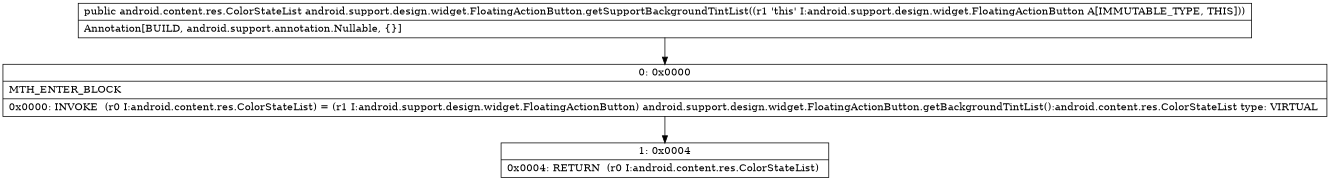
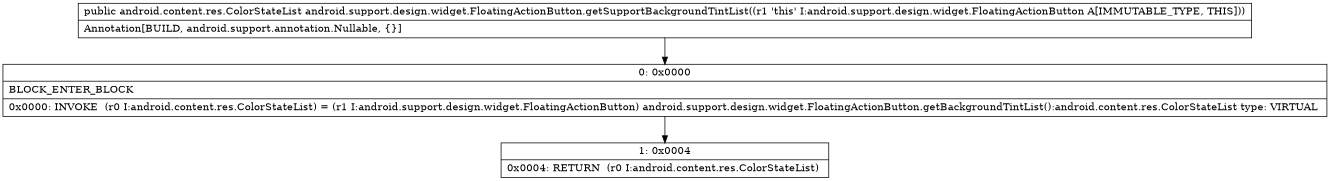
node "0: 0x0000": text "MTH_ENTER_BLOCK" -> "BLOCK_ENTER_BLOCK"
